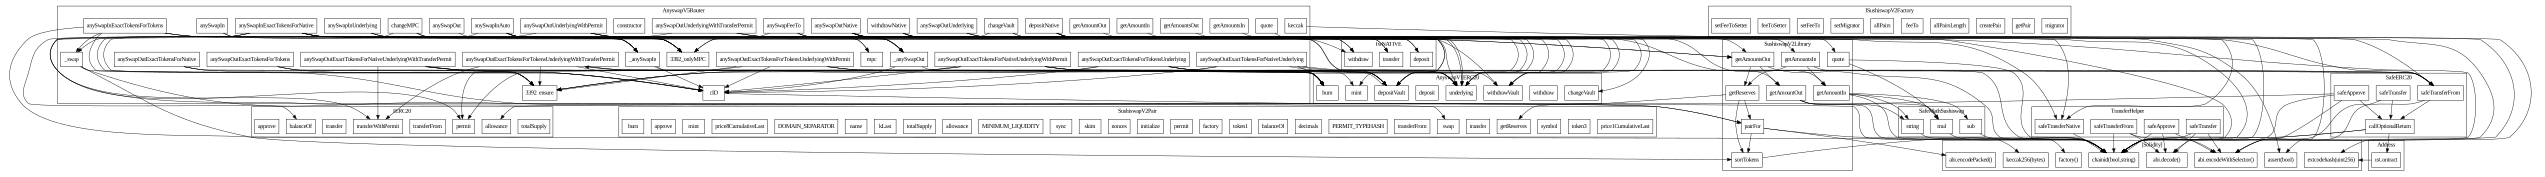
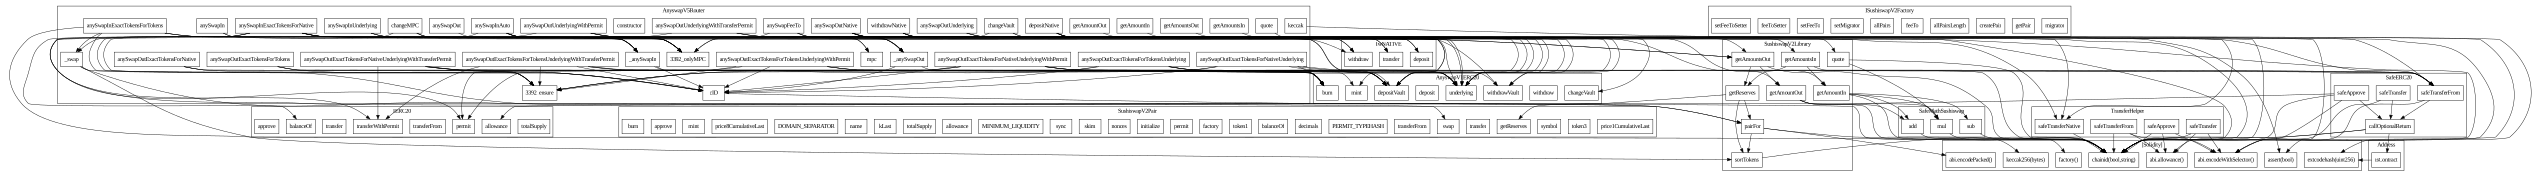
edge "anySwapOutUnderlying" -> "withdrawVault": now "anySwapOutUnderlying" -> "underlying"
edge "depositVault" -> "anySwapOutExactTokensForTokensUnderlyingWithTransferPermit": reversed
node "string": label "string" -> "add"
node "abi.decode()": label "abi.decode()" -> "abi.allowance()"
